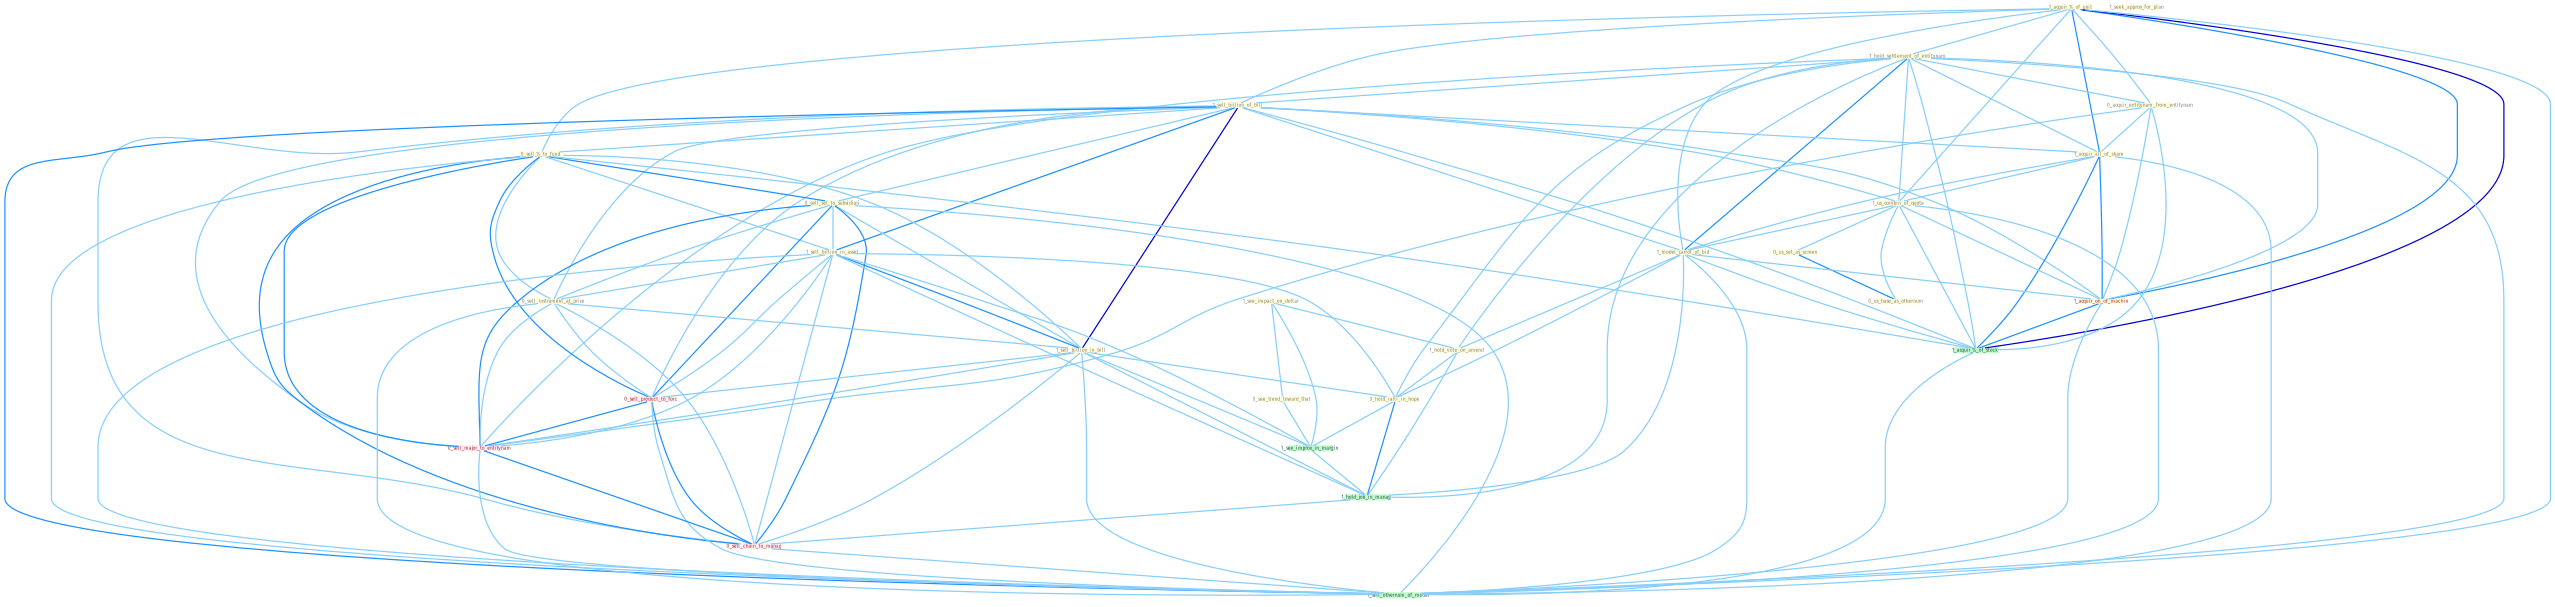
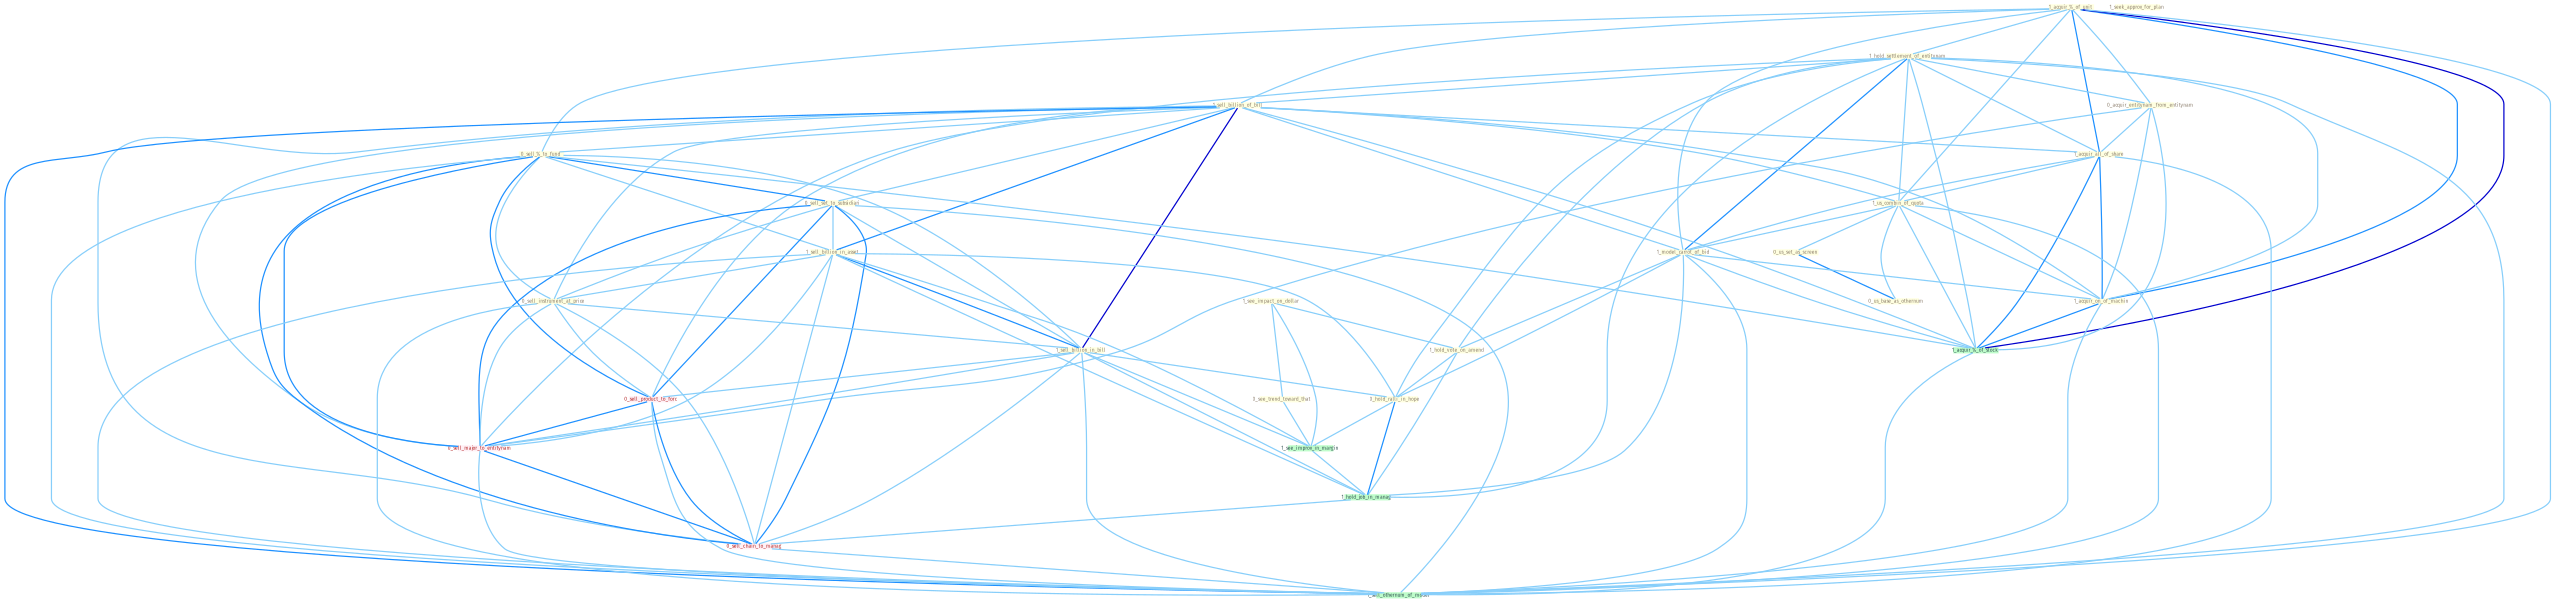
node "1_acquir_on_of_machin": fontcolor #b22222 -> #8b7d6b
edge "1_sell_billion_in_asset" -- "0_sell_product_to_forc": removed
